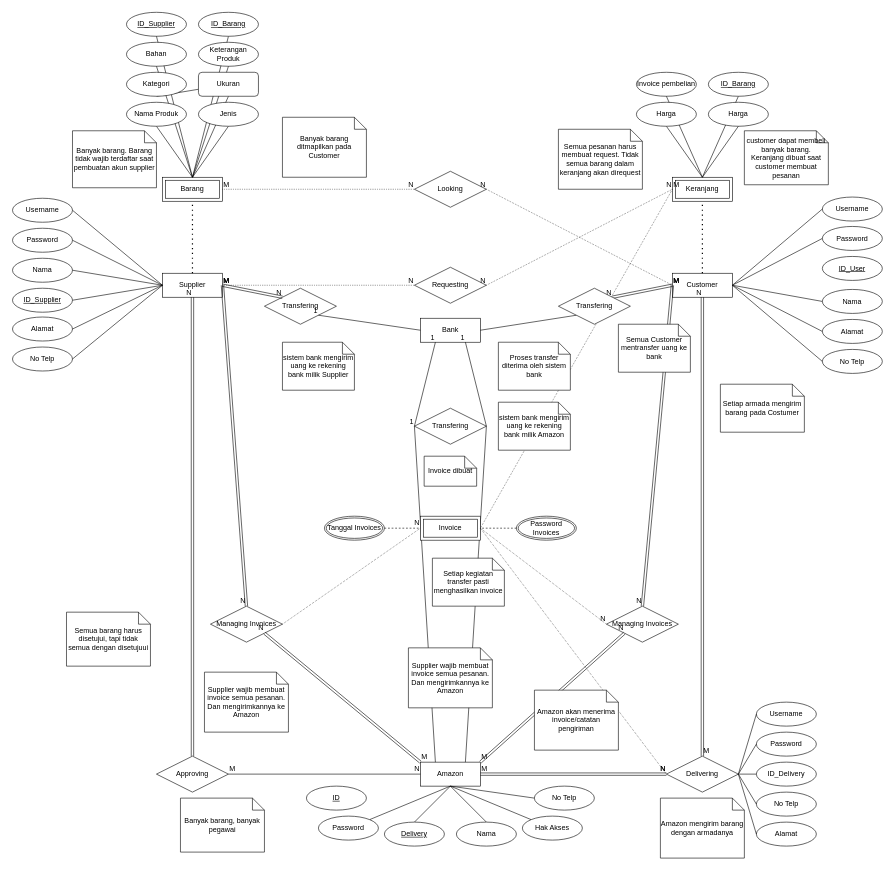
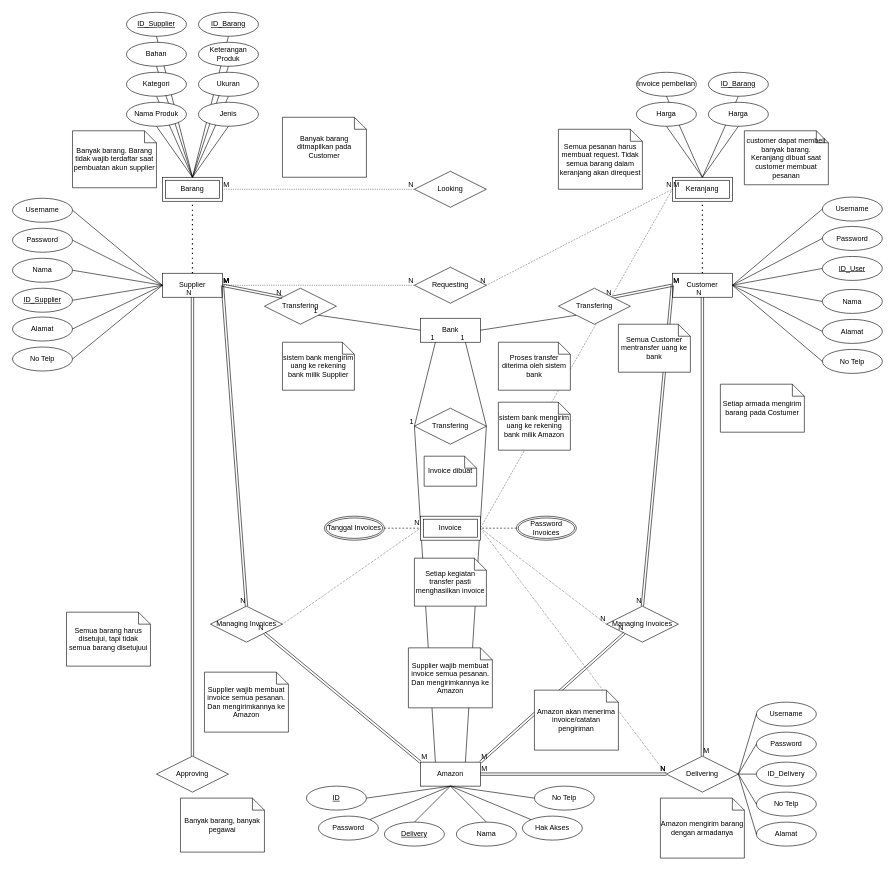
node "Ukuran": shape rounded rectangle -> ellipse
edge "Kategori" -- "Ukuran": now "Kategori" -- "Barang"
edge "Looking" -- "Customer": removed, labels "N", "M"
edge "ID_User" -- "Customer": added
node "Setiap kegiatan transfer pasti menghasilkan invoice": moved (468, 582) -> (450, 582)
node "Semua barang harus disetujui, tapi tidak semua dengan disetujuui": label "Semua barang harus disetujui, tapi tidak semua dengan disetujuui" -> "Semua barang harus disetujui, tapi tidak semua barang disetujuui"
edge "Approving" -- "Amazon": removed, labels "M", "N"
edge "Amazon" -- "ID": added
